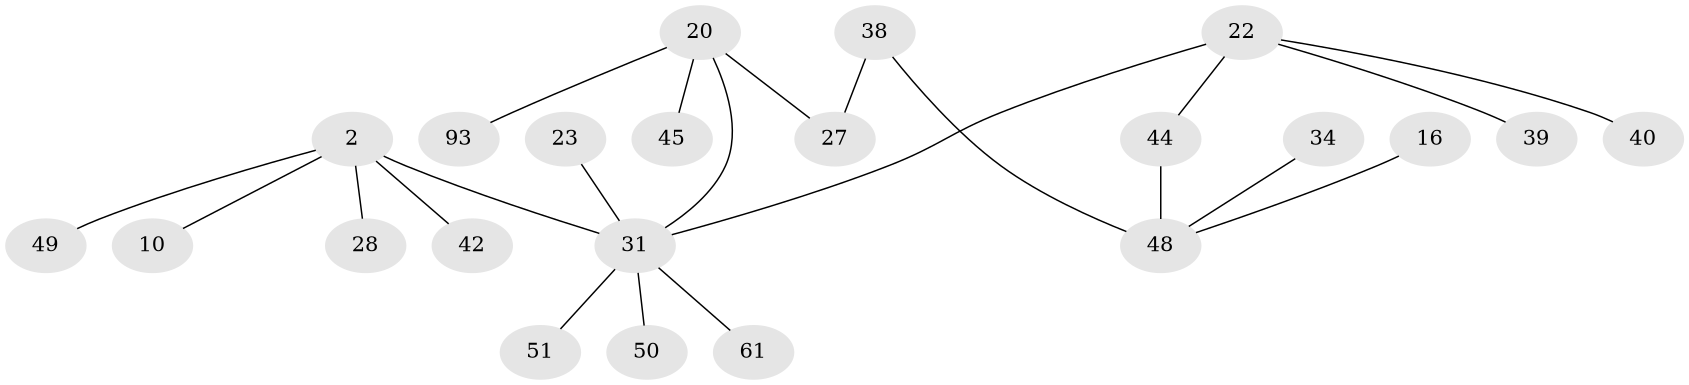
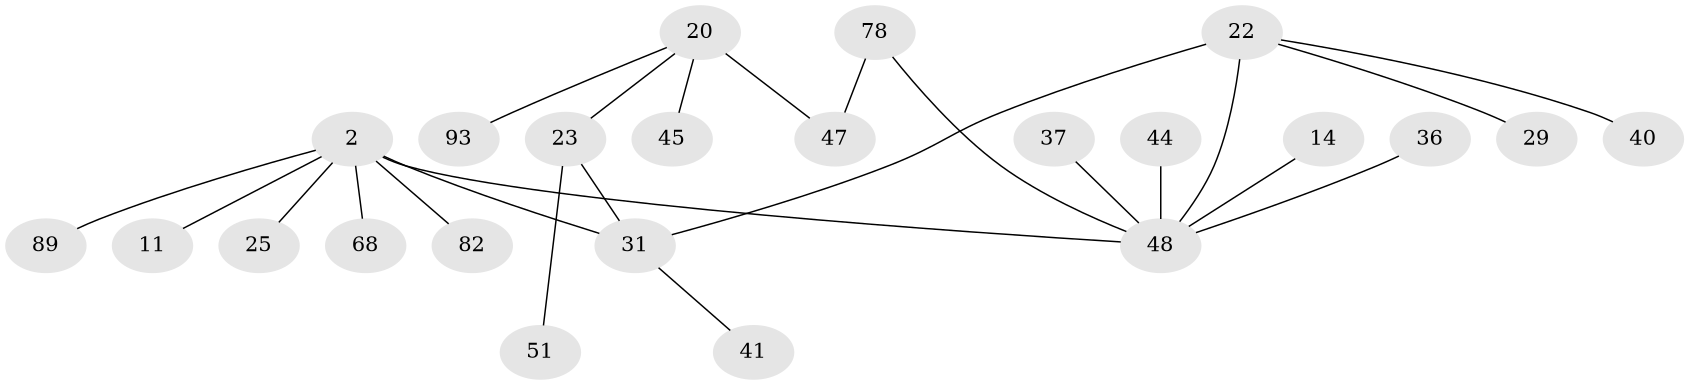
node "38": label "38" -> "78"
edge "22" -- "44": now "22" -- "48"
node "27": label "27" -> "47"
node "37": added
node "34": label "34" -> "14"
node "16": label "16" -> "36"
node "39": label "39" -> "29"
edge "20" -- "31": now "20" -- "23"
edge "2" -- "48": added
node "49": label "49" -> "89"
node "10": label "10" -> "11"
node "25": added
node "28": label "28" -> "68"
node "42": label "42" -> "82"
edge "31" -- "51": now "23" -- "51"
node "50": removed
node "61": label "61" -> "41"
